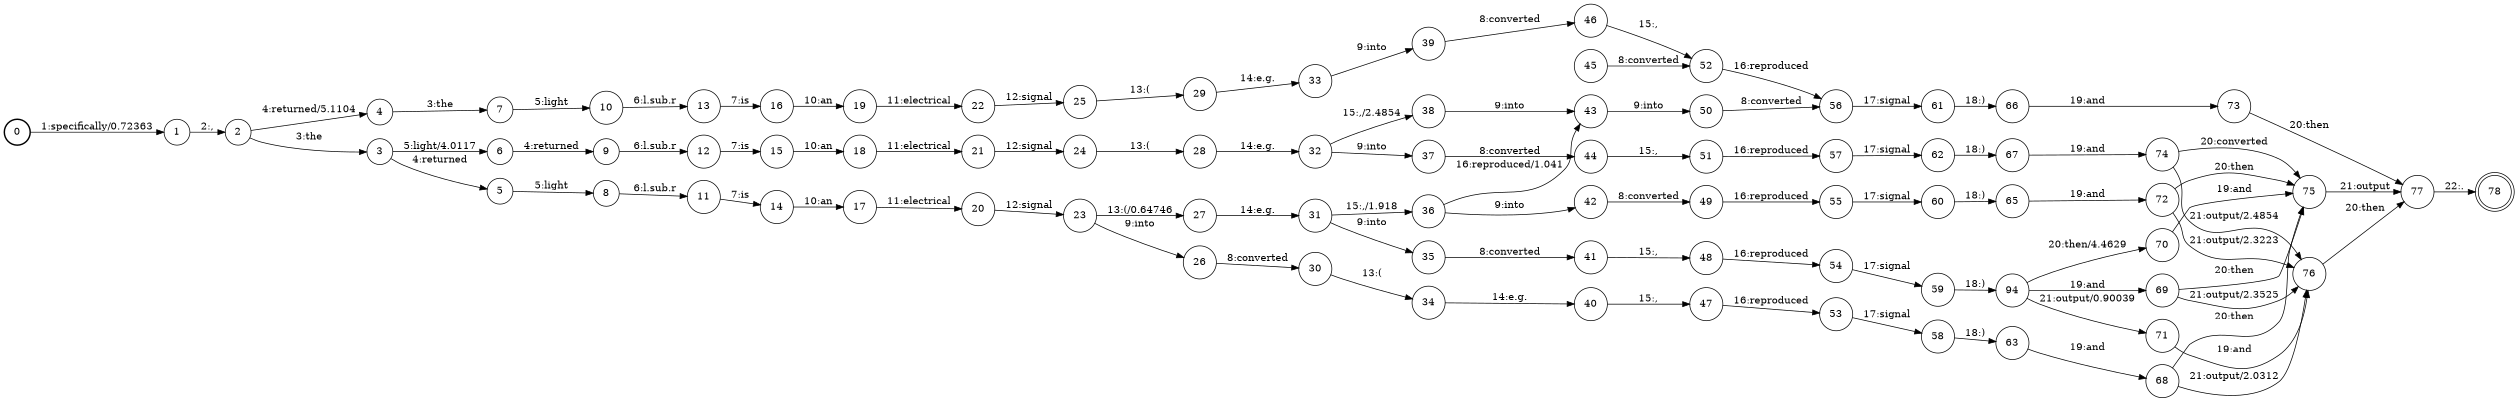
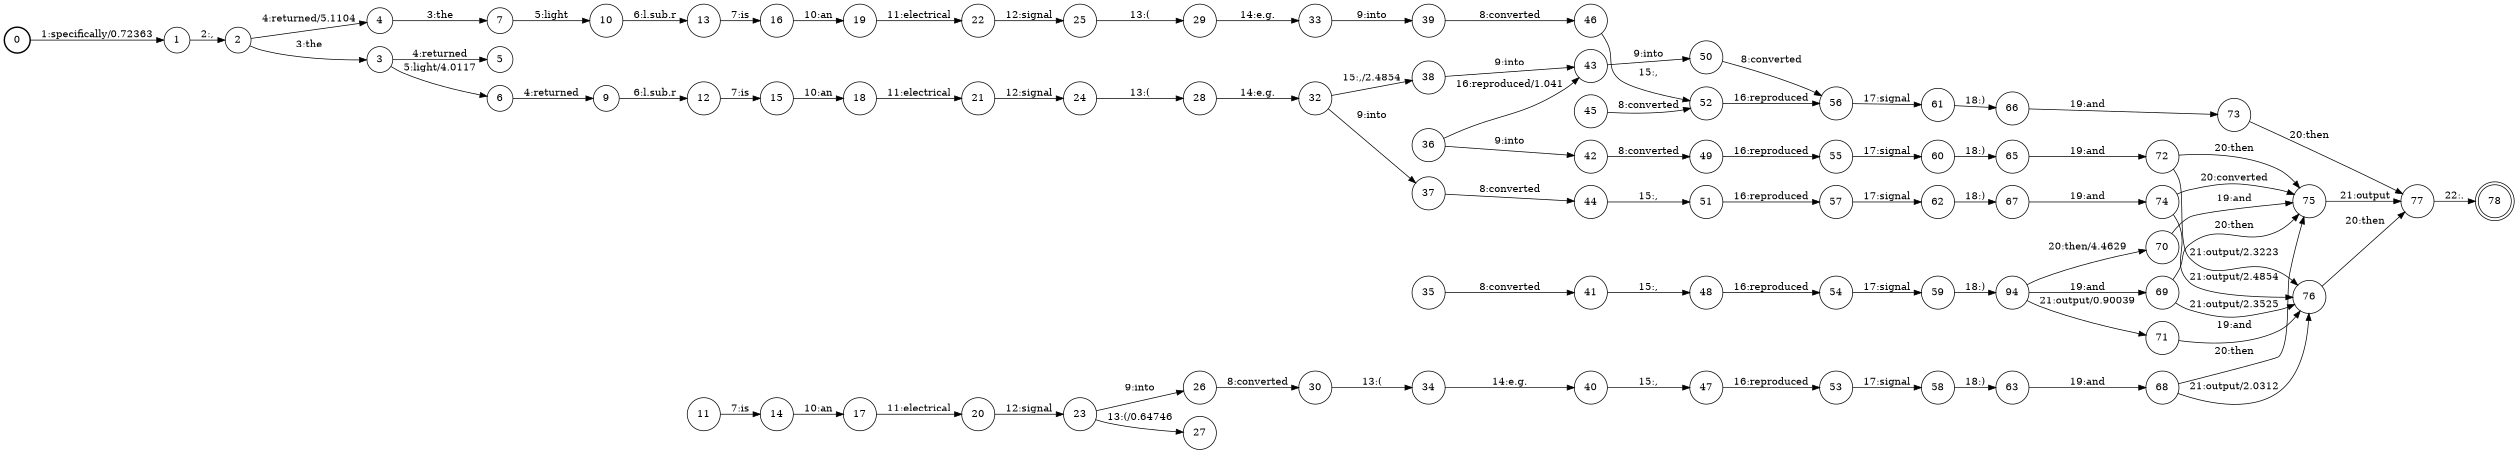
node "8": removed
node "31": removed
